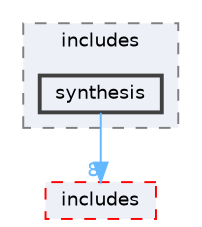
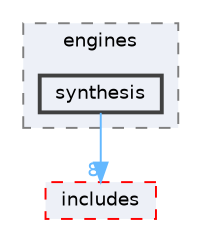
cluster "includes": label "includes" -> "engines"
